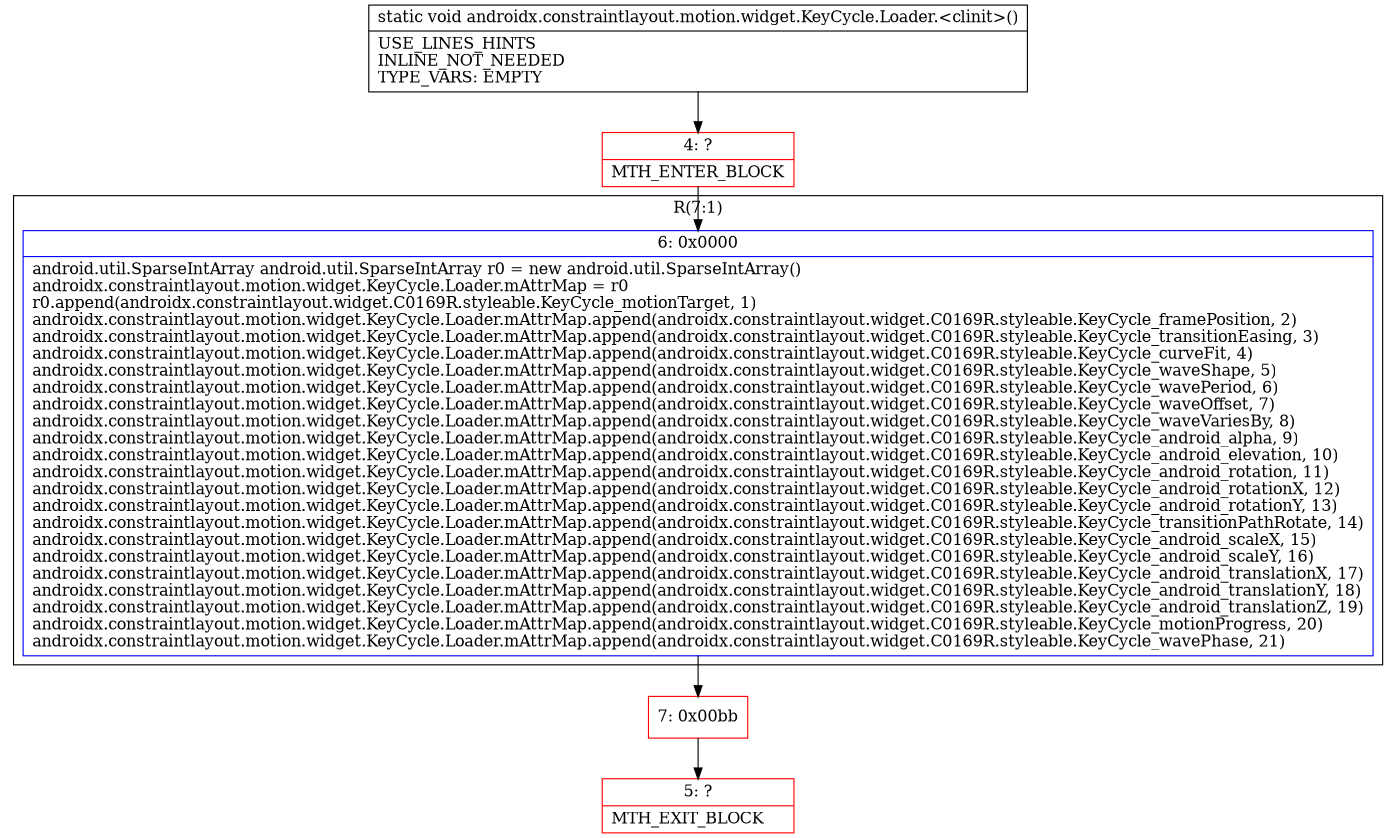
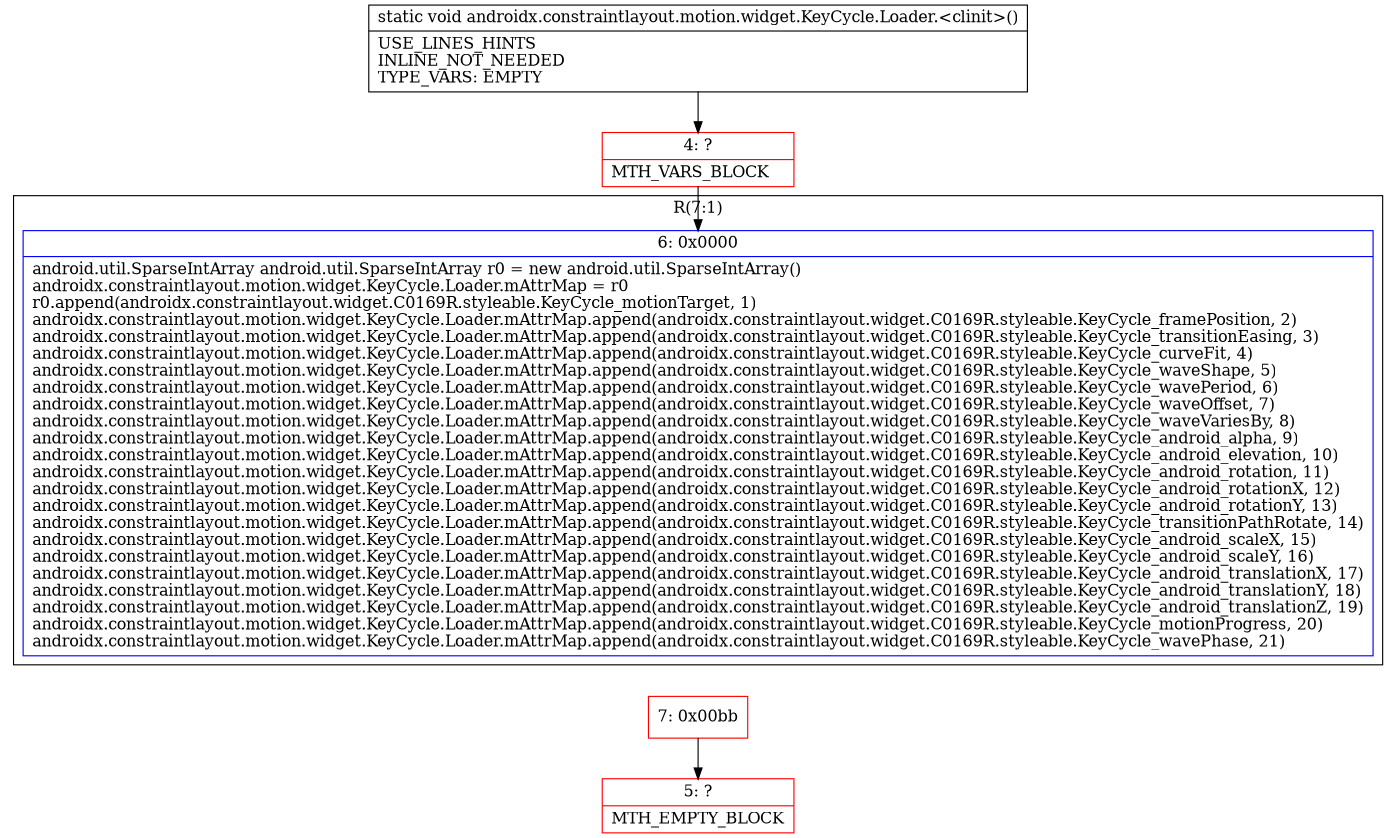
node "4: ?": text "MTH_ENTER_BLOCK" -> "MTH_VARS_BLOCK"
edge "6: 0x0000" -> "7: 0x00bb": removed
node "5: ?": text "MTH_EXIT_BLOCK" -> "MTH_EMPTY_BLOCK"
